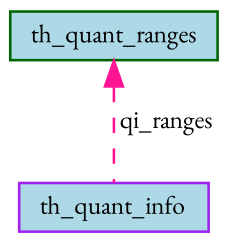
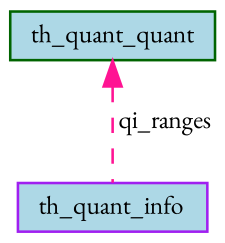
node "th_quant_ranges": label "th_quant_ranges" -> "th_quant_quant"
